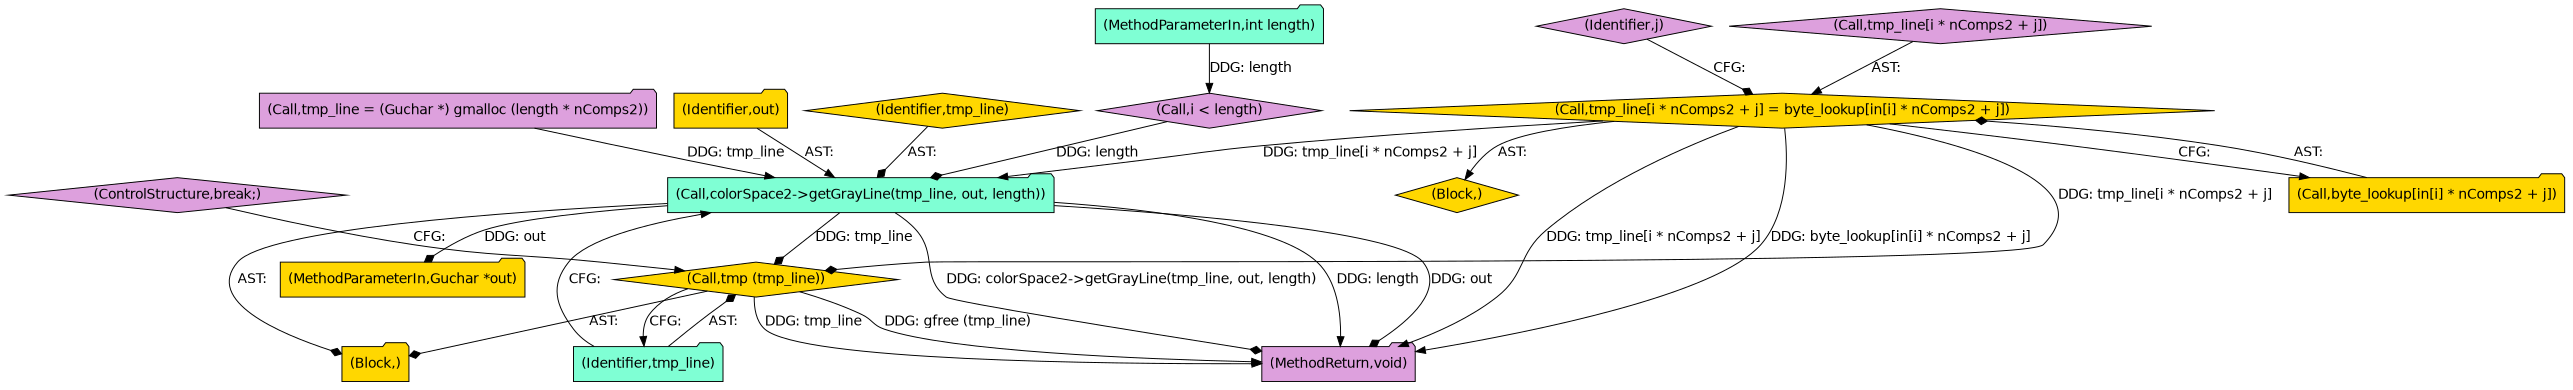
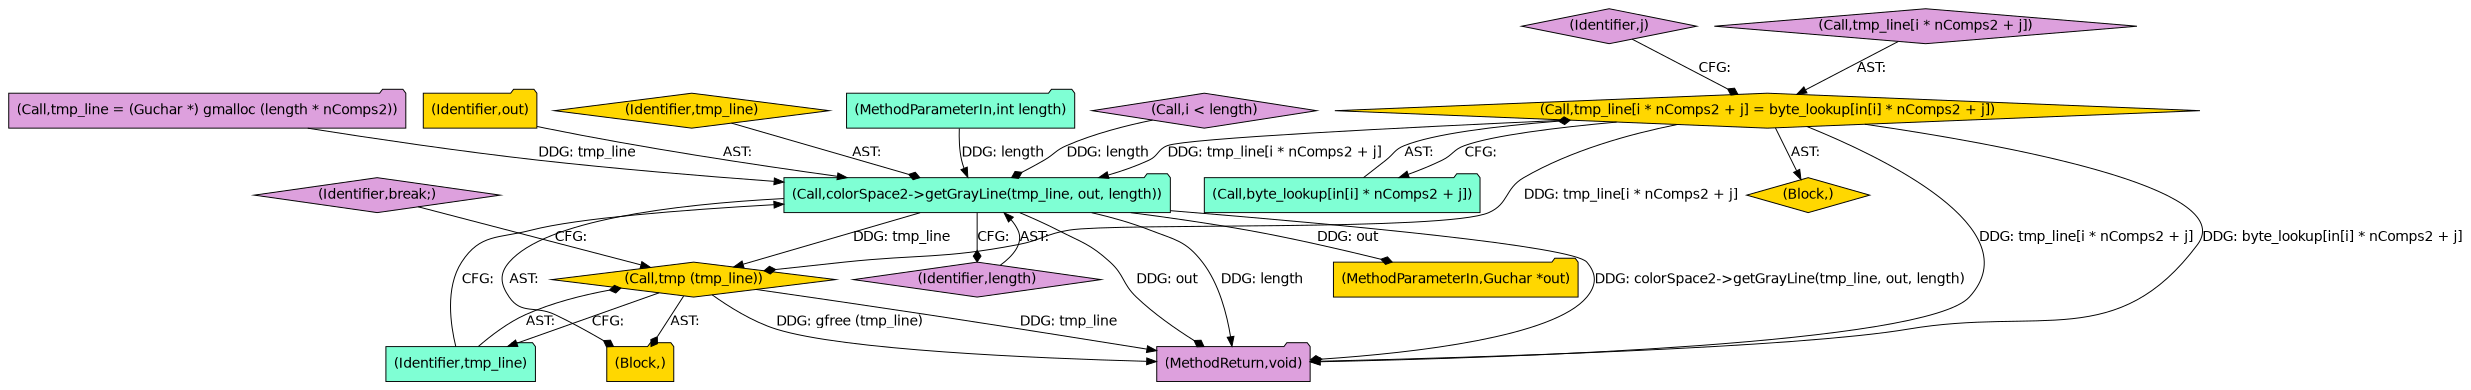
edge "(MethodParameterIn,int length)" -> "(Call,i < length)": now "(MethodParameterIn,int length)" -> "(Call,colorSpace2->getGrayLine(tmp_line, out, length))"
node "(ControlStructure,break;)": label "(ControlStructure,break;)" -> "(Identifier,break;)"
node "(Call,byte_lookup[in[i] * nComps2 + j])": fillcolor gold -> aquamarine
edge "(Call,colorSpace2->getGrayLine(tmp_line, out, length))" -> "(Call,tmp (tmp_line))": arrowhead diamond -> normal
node "(Identifier,length)": added
